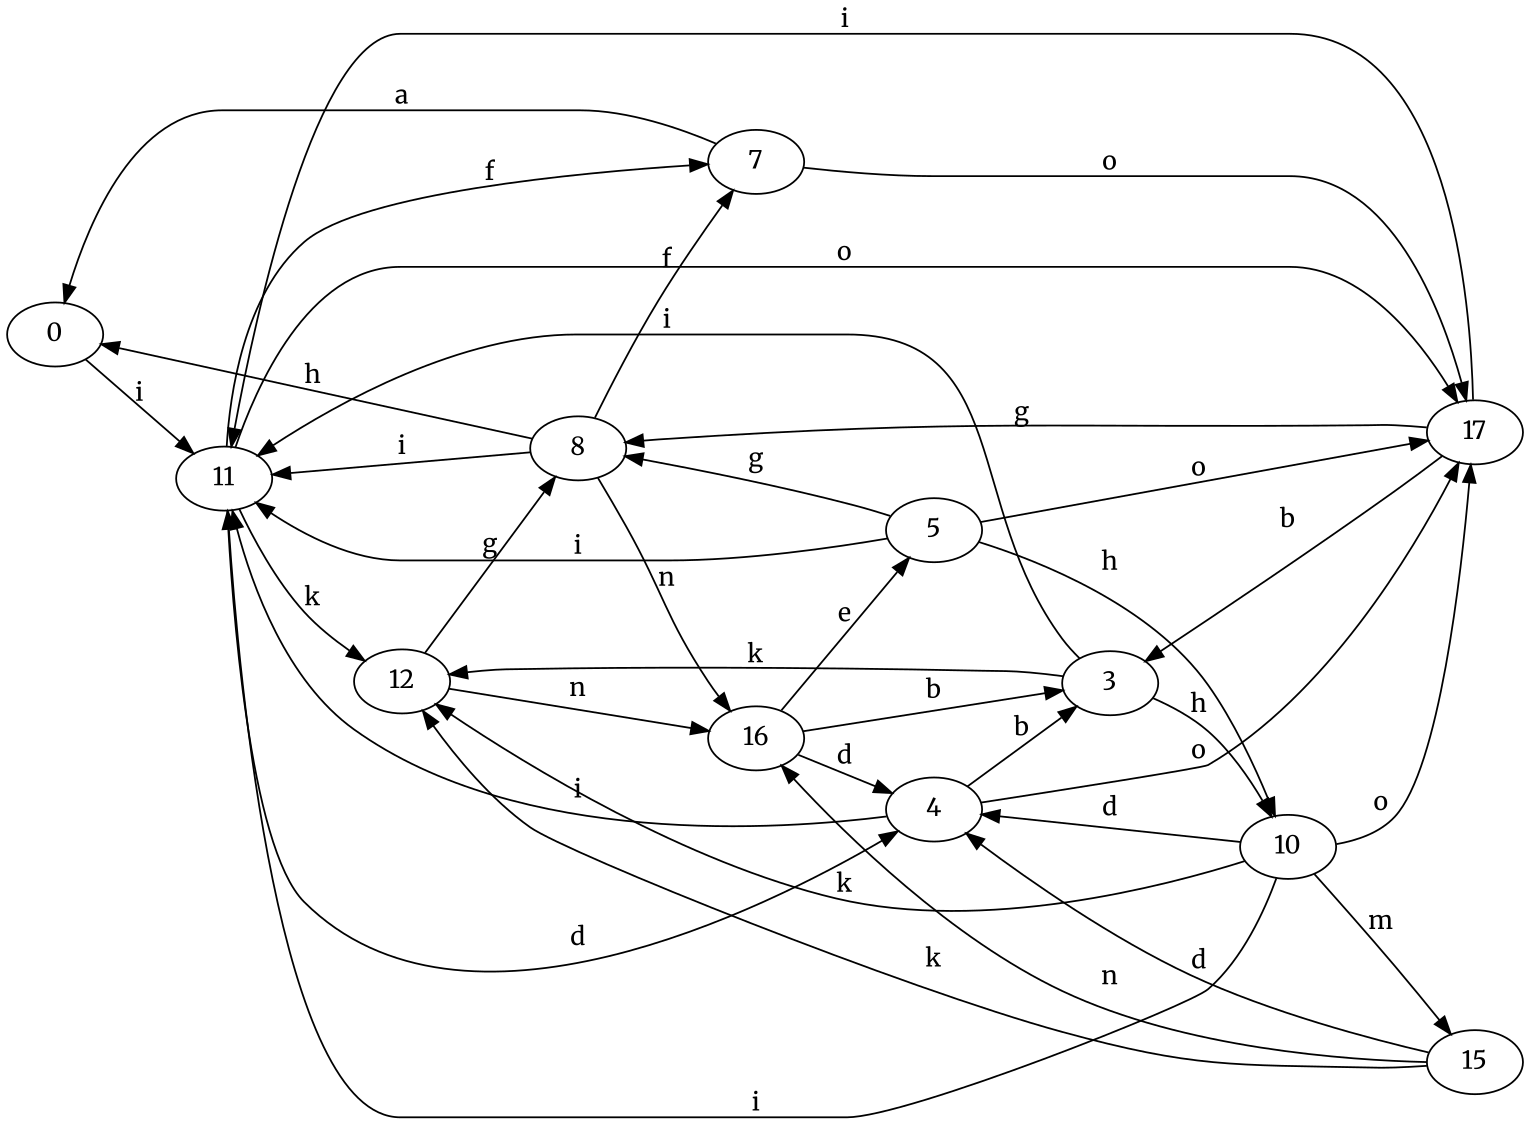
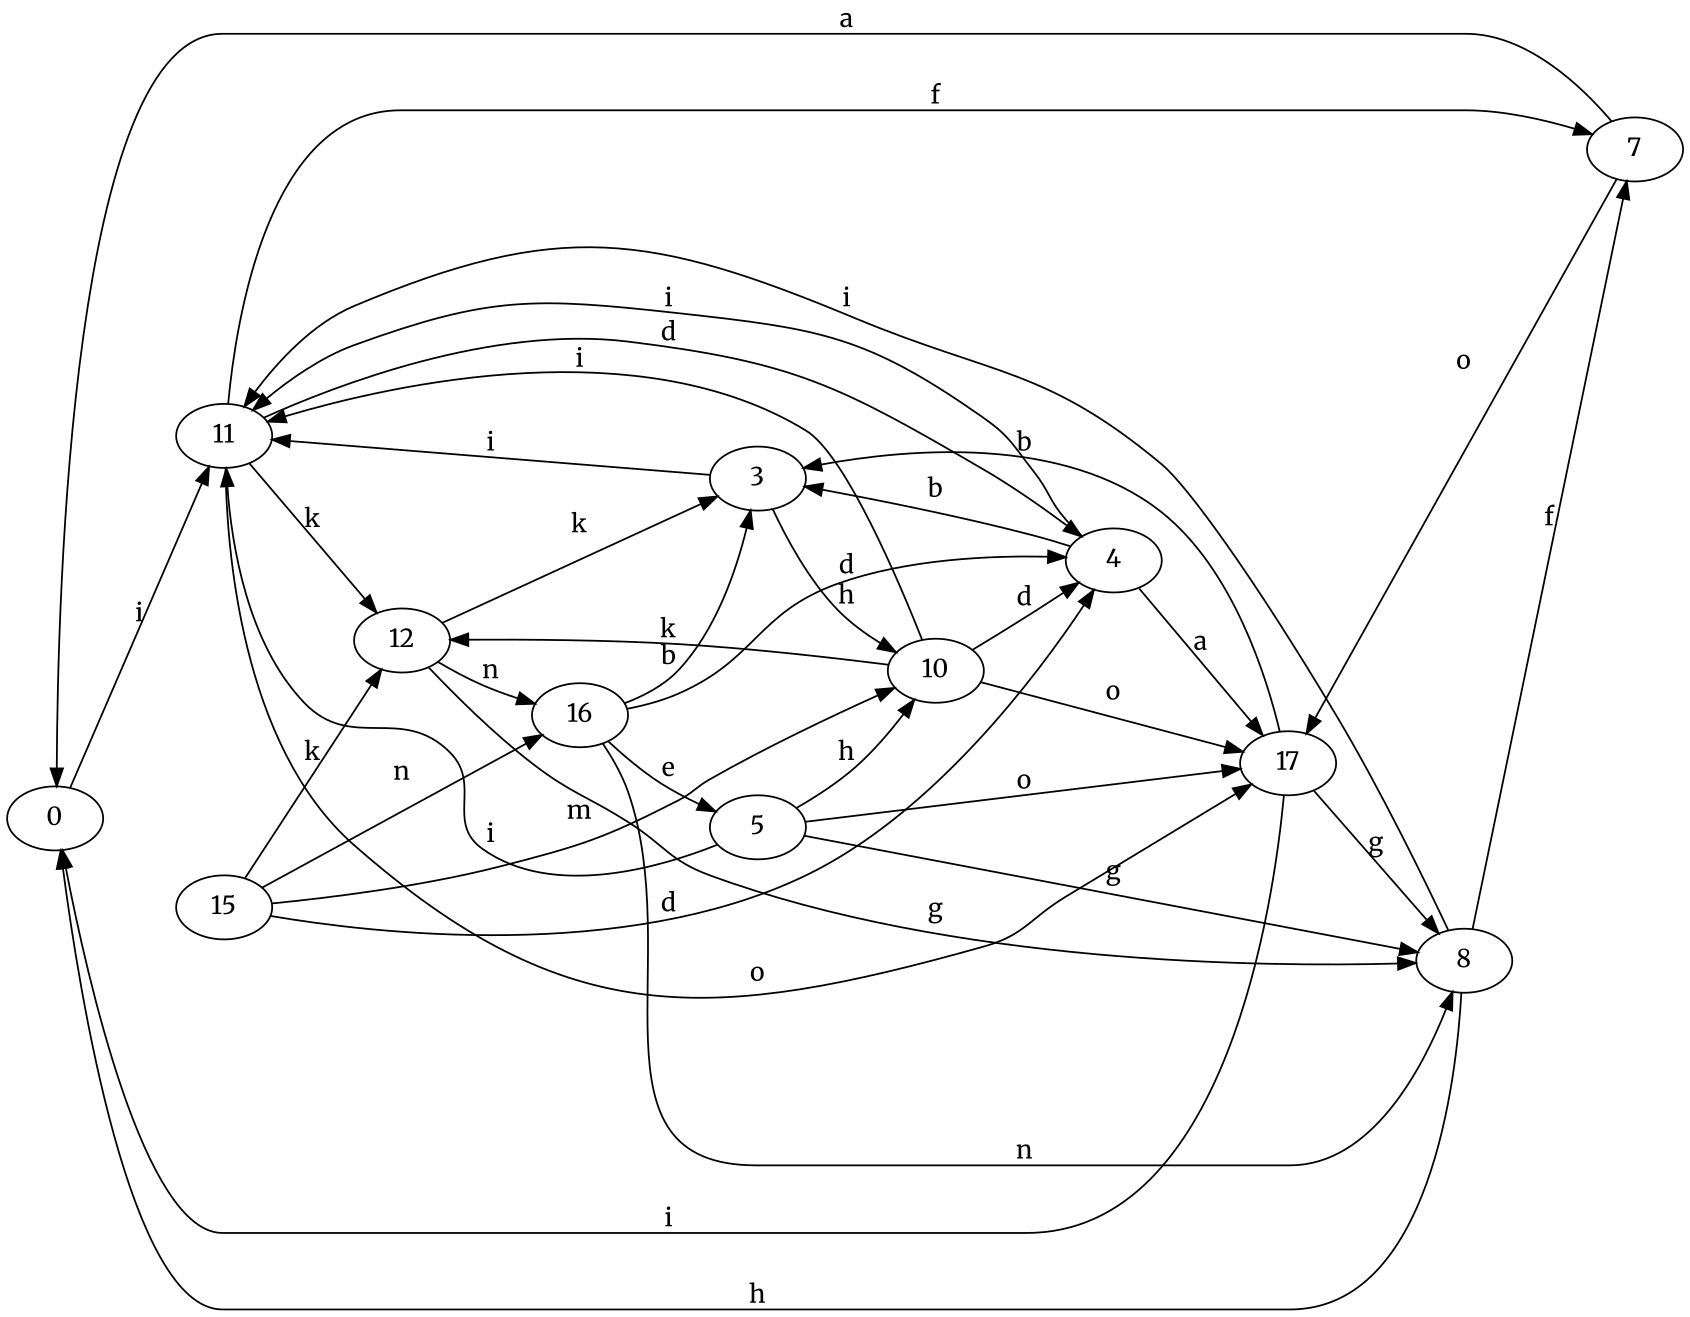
edge "17" -> "11": now "17" -> "0"
edge "8" -> "16": reversed
edge "3" -> "12": reversed
edge "4" -> "17": label "o" -> "a"
edge "10" -> "15": reversed
